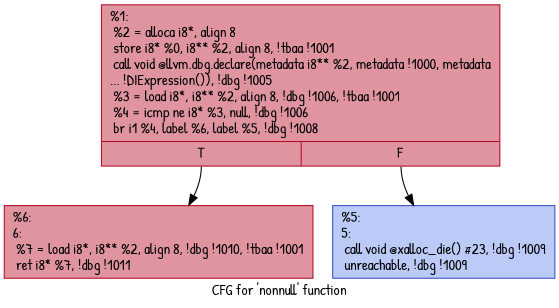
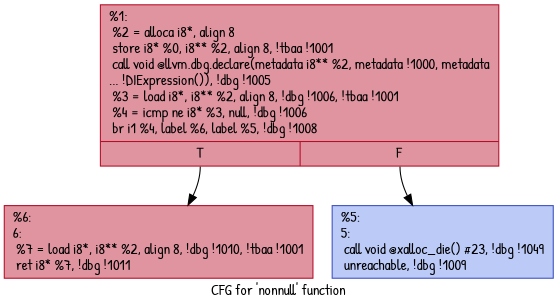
node "%5:": text "call void @xalloc_die() #23, !dbg !1009" -> "call void @xalloc_die() #23, !dbg !1049"
